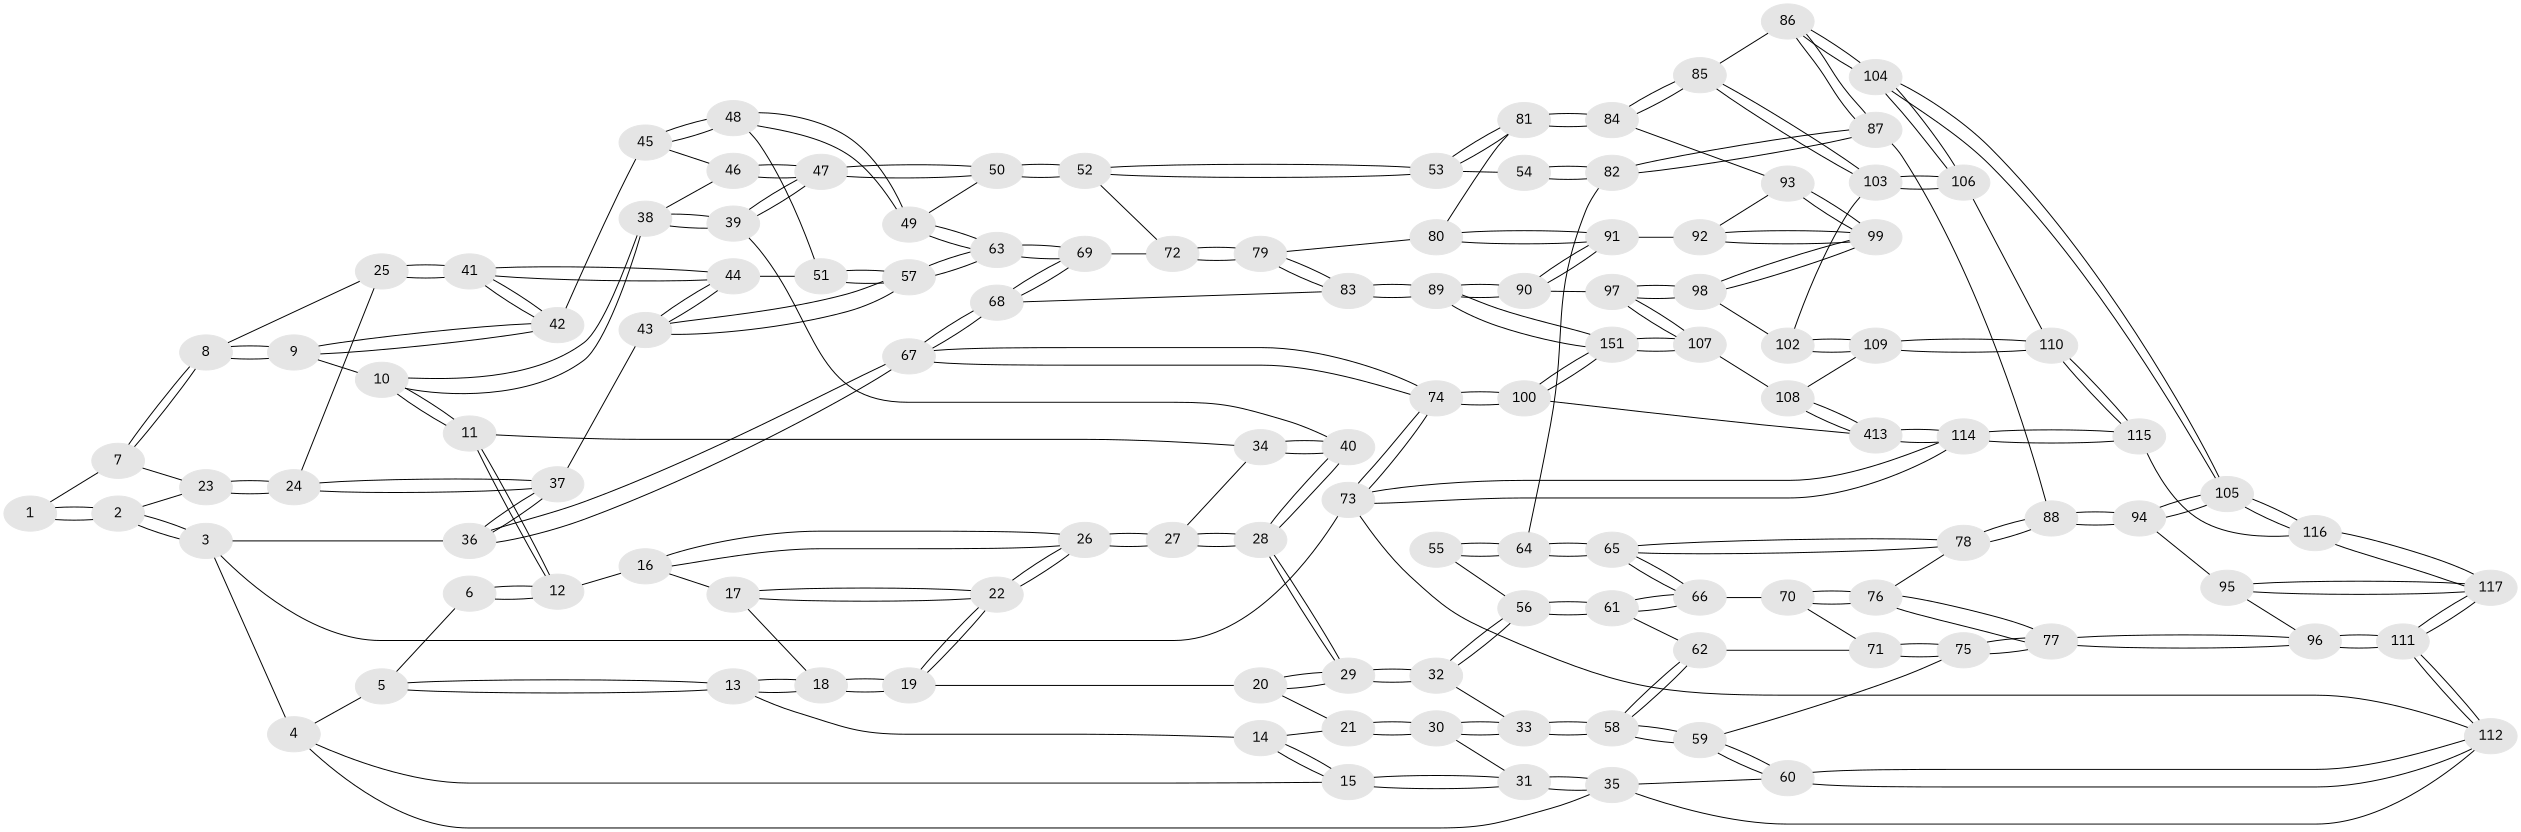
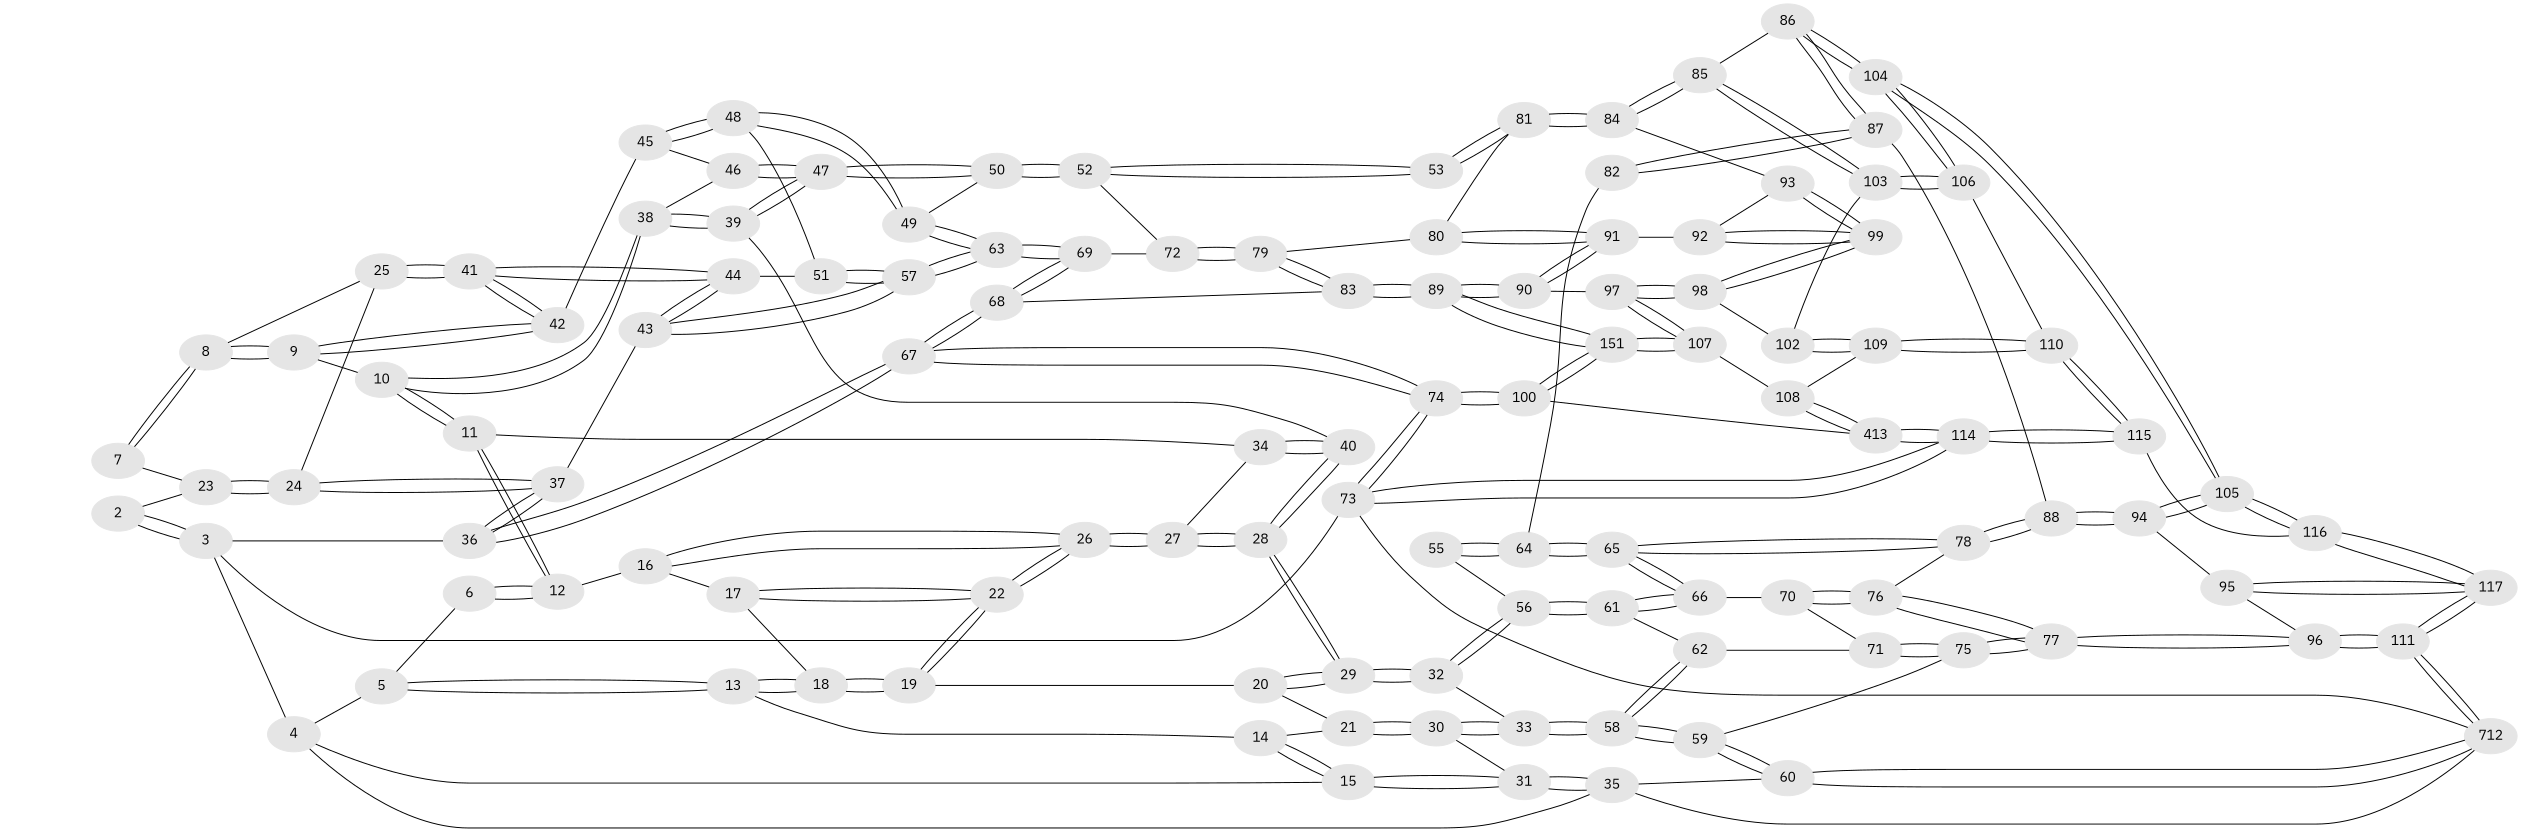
node "54": removed
node "1": removed
node "112": label "112" -> "712"
